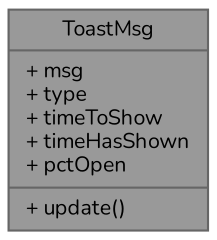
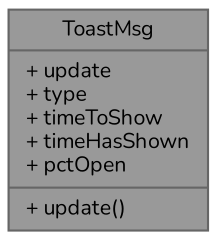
node "ToastMsg": text "+ msg" -> "+ update"
